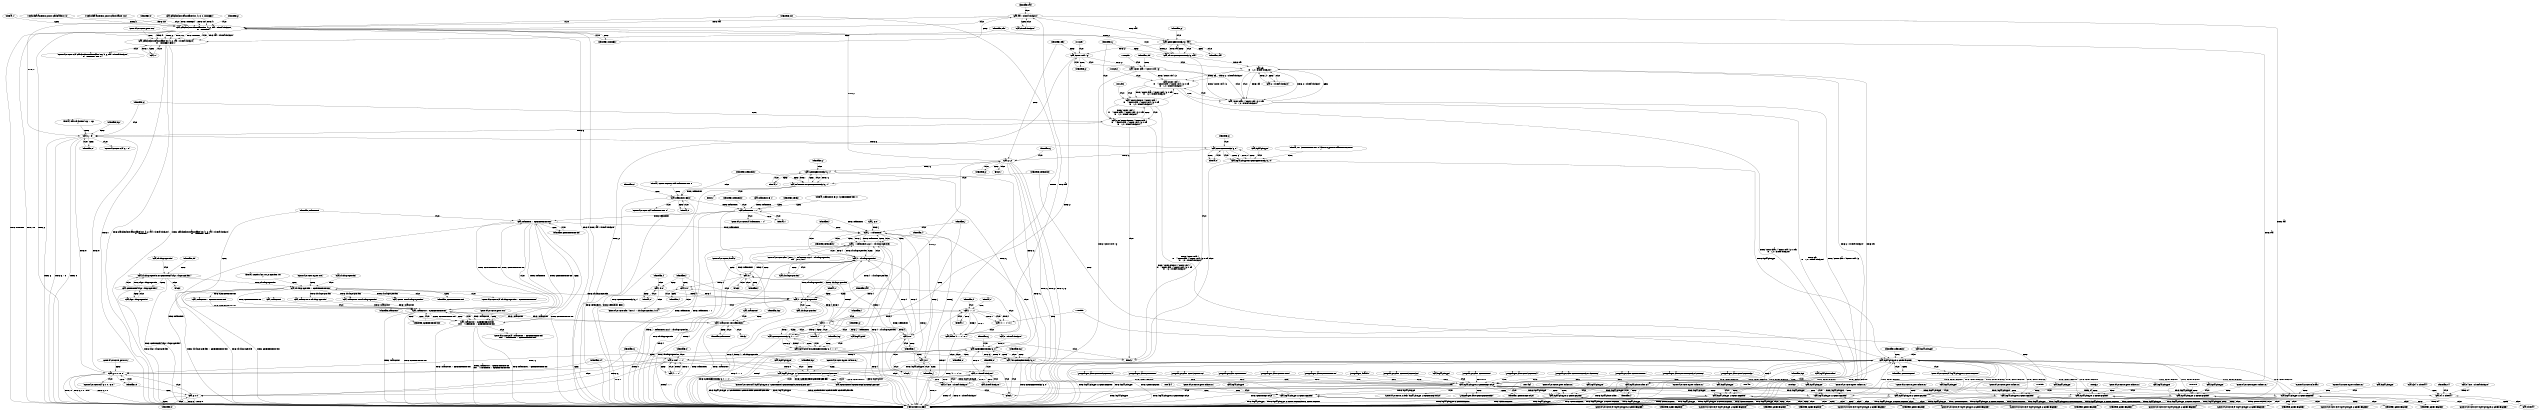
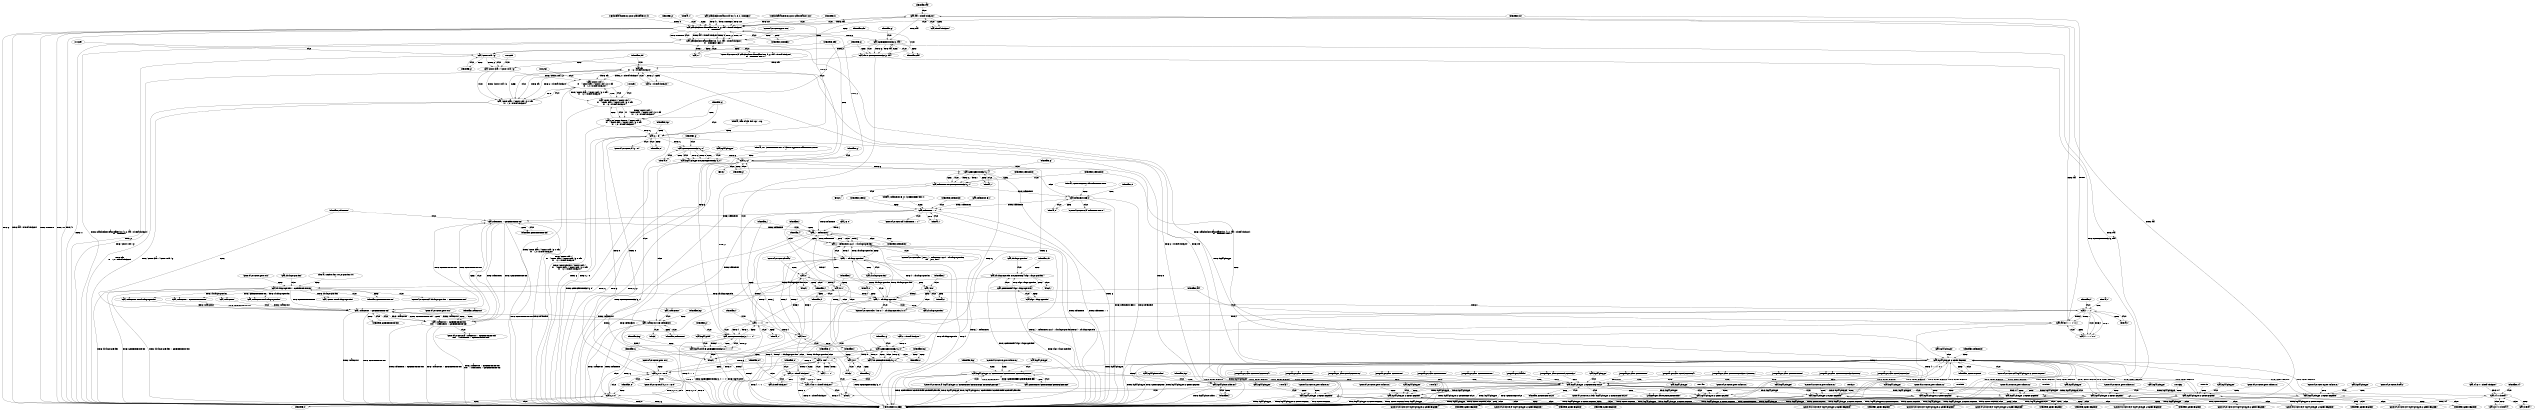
node "(Call,cdf_check_stream_offset(sst, h, e, 0, __LINE__))": label "(Call,cdf_check_stream_offset(sst, h, e, 0, __LINE__))" -> "(Call,cdf_check_stream_void(sst, h, e, 0, __LINE__))"
edge "(Call,ofs = CDF_GETUINT32(p, tail))" -> "(MethodReturn,RET)": added, label "DDG: CDF_GETUINT32(p, tail)"
edge "1000559" -> "(Call,(i << 1) + 1)": now "(Call,tail = (i << 1) + 1)" -> "(Call,(i << 1) + 1)"
edge "(Call,inp[i].pi_type = CDF_GETUINT32(q, 0))" -> "(MethodReturn,RET)": added, label "DDG: CDF_GETUINT32(q, 0)"
edge "(Call,o4 + sizeof(l))" -> "(Call,q[o4 + sizeof(l)])": added, label "AST:"
